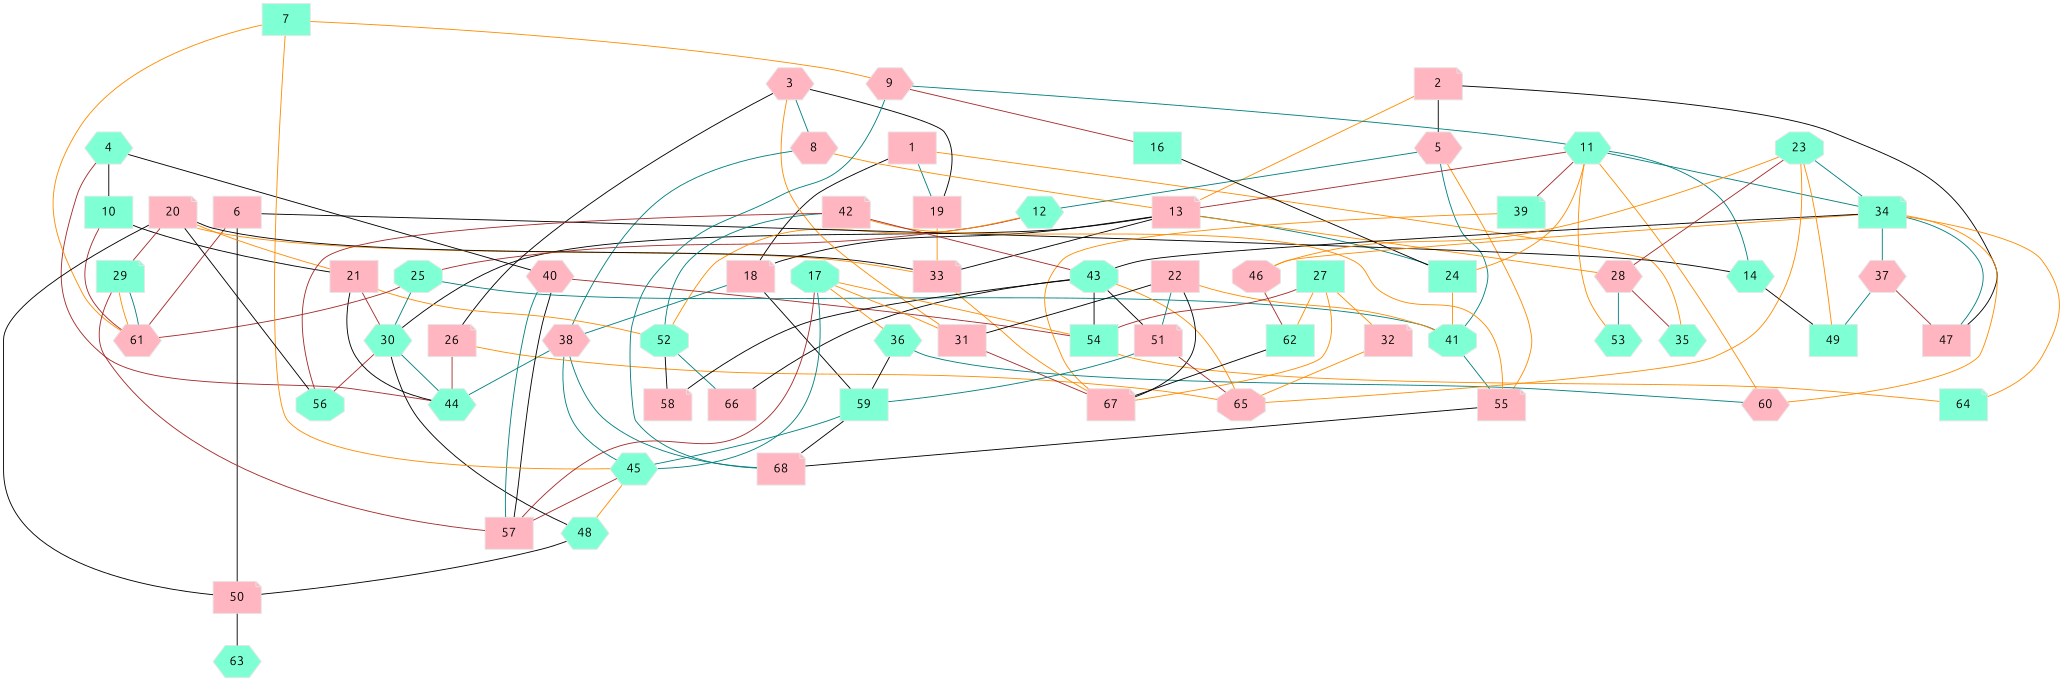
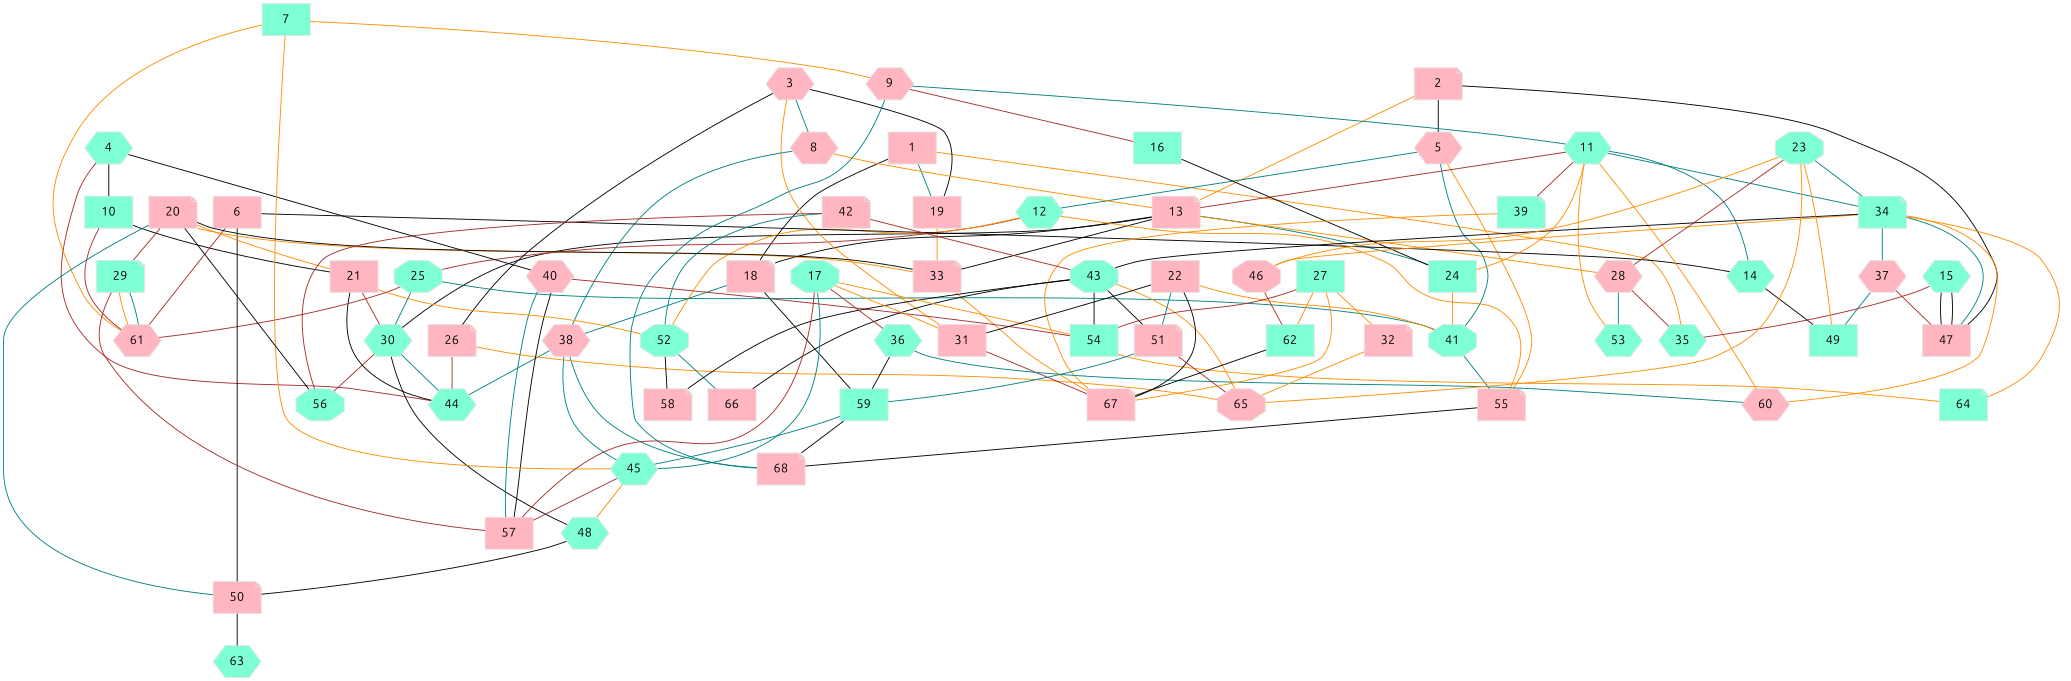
edge "42" -- "55": now "12" -- "55"
node "15": added
edge "17" -- "36": color darkorange -> brown
edge "20" -- "50": color black -> teal
